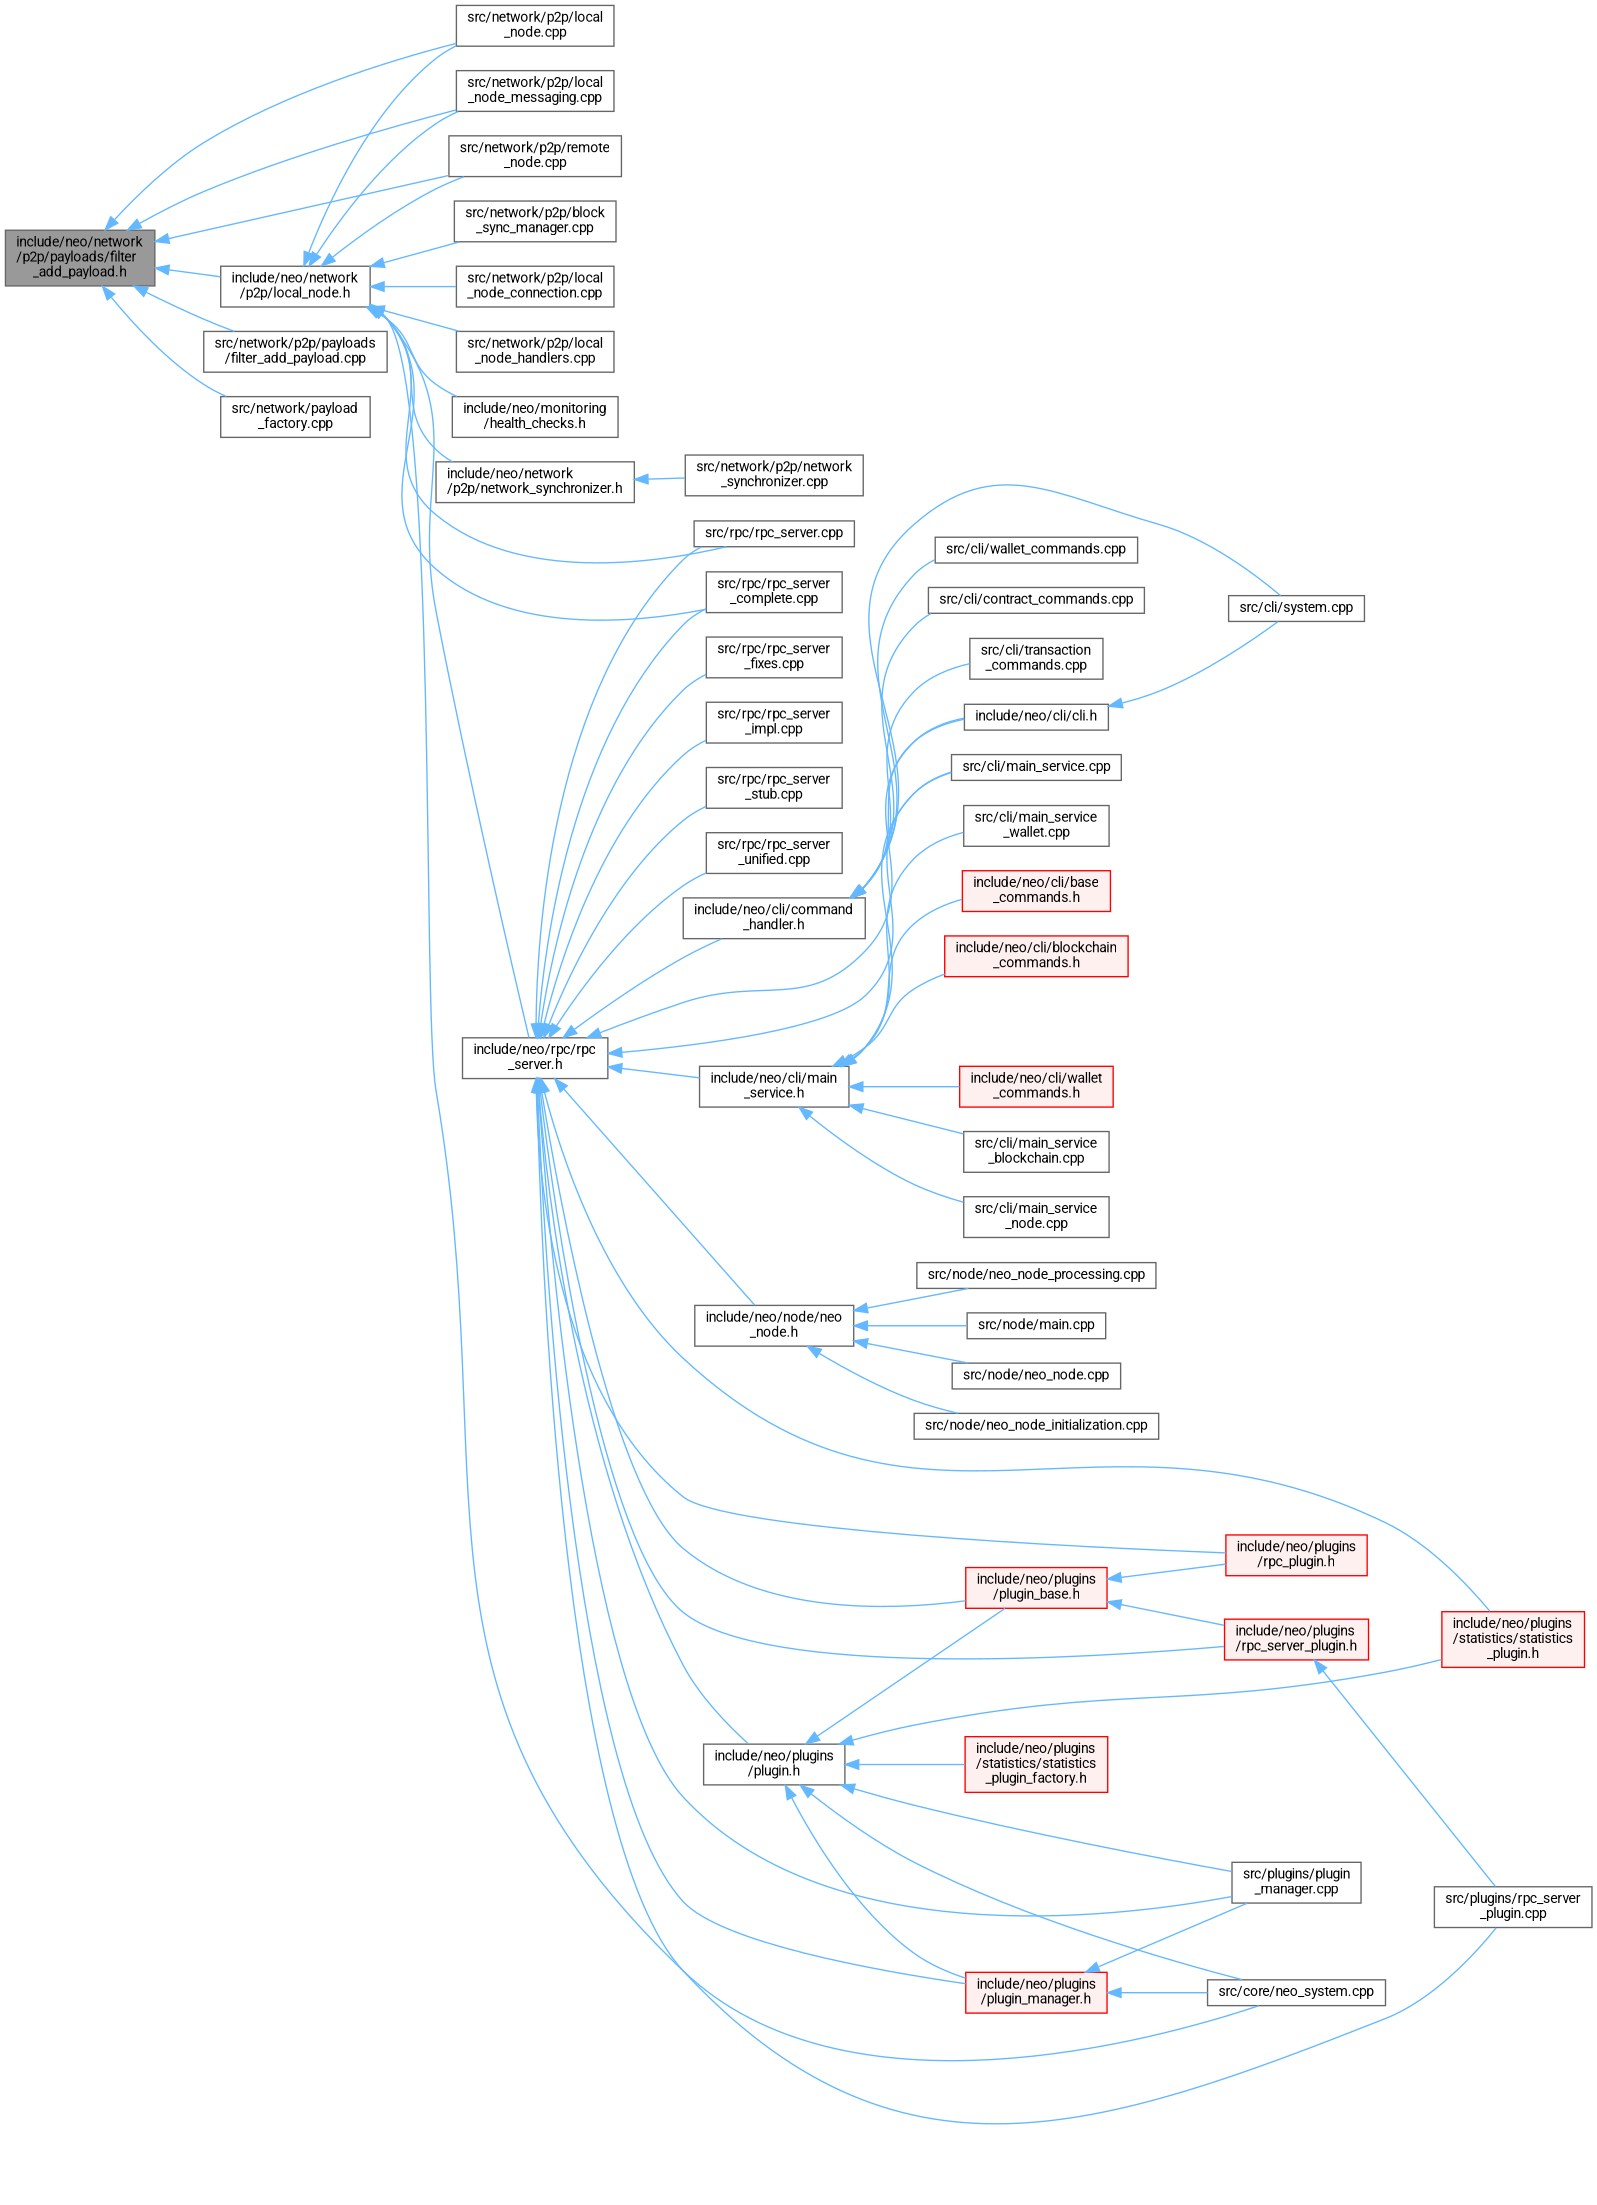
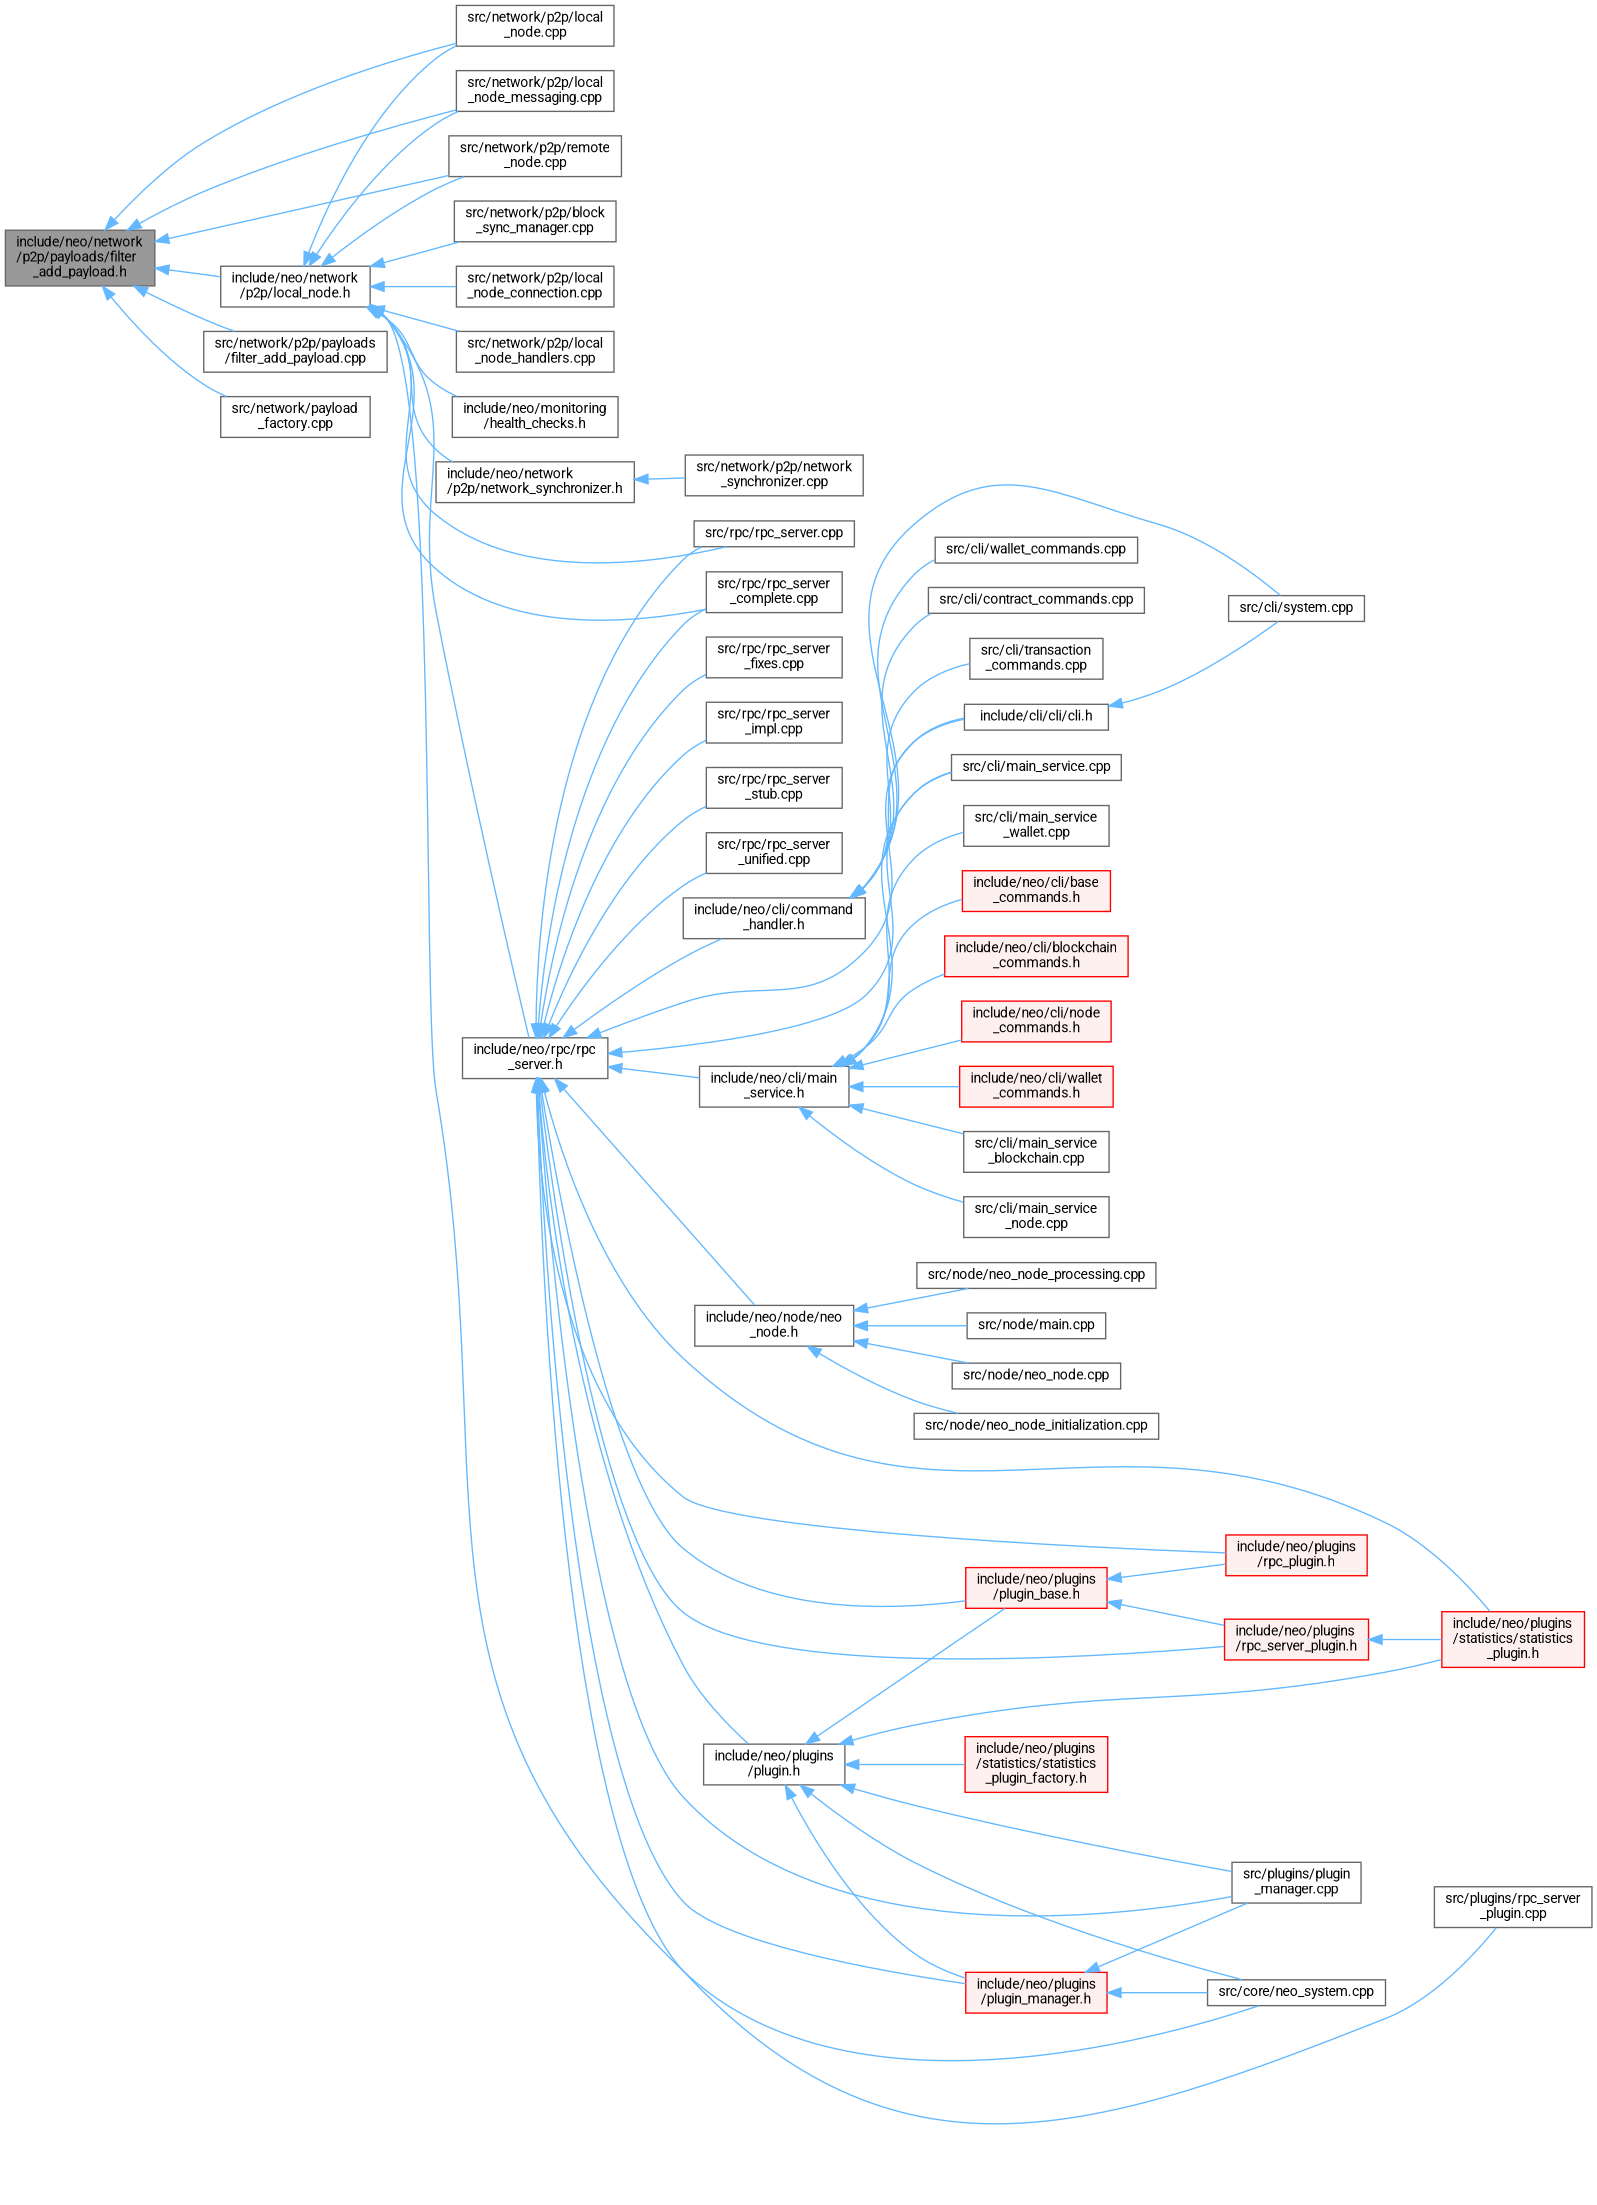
node "include/neo/cli/cli.h": label "include/neo/cli/cli.h" -> "include/cli/cli/cli.h"
node "include/neo/cli/node _commands.h": added
edge "src/plugins/rpc_server _plugin.cpp" -> "include/neo/plugins /rpc_server_plugin.h": now "include/neo/plugins /statistics/statistics _plugin.h" -> "include/neo/plugins /rpc_server_plugin.h"
